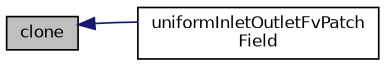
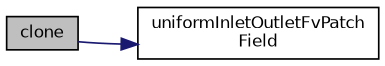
edge "uniformInletOutletFvPatch Field" -> "clone": reversed
